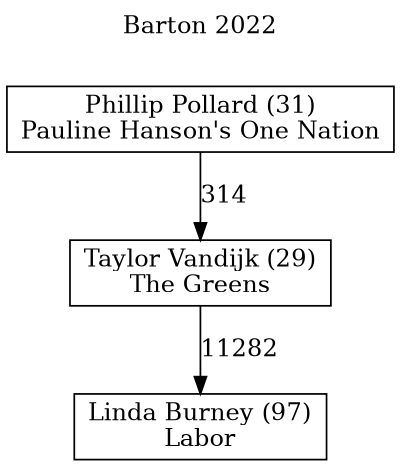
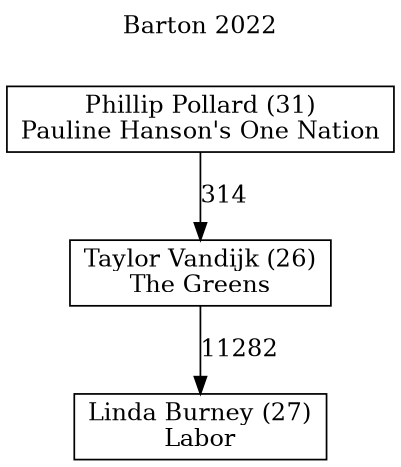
node "Taylor Vandijk (29) The Greens": label "Taylor Vandijk (29) The Greens" -> "Taylor Vandijk (26) The Greens"
node "Linda Burney (97) Labor": label "Linda Burney (97) Labor" -> "Linda Burney (27) Labor"
